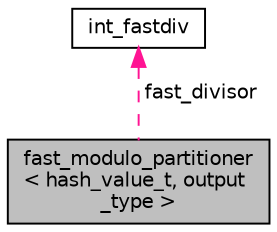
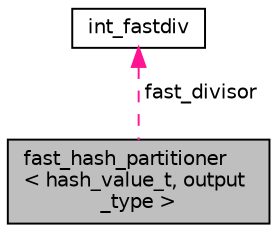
node "fast_modulo_partitioner < hash_value_t, output _type >": label "fast_modulo_partitioner < hash_value_t, output _type >" -> "fast_hash_partitioner < hash_value_t, output _type >"
